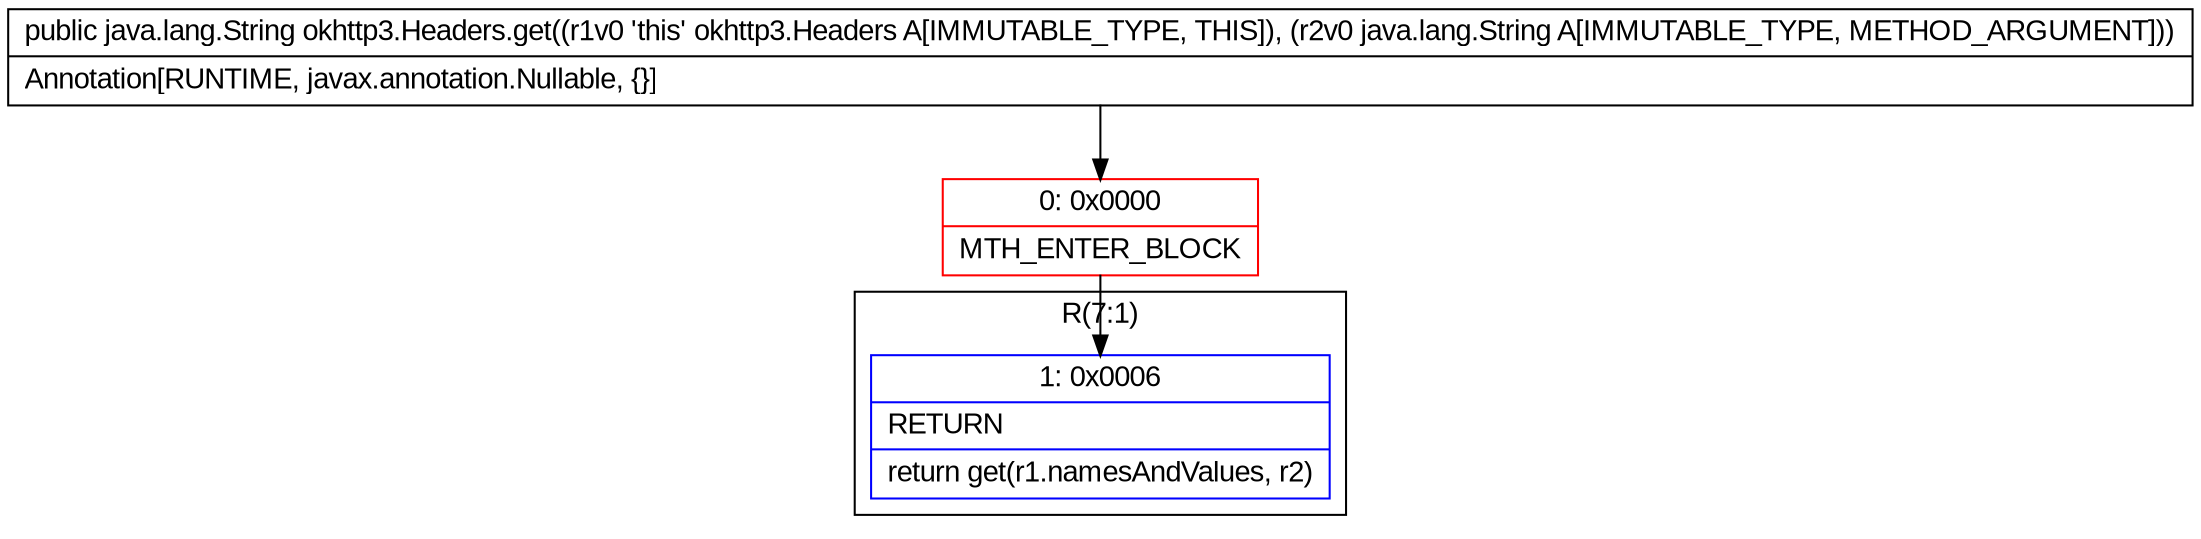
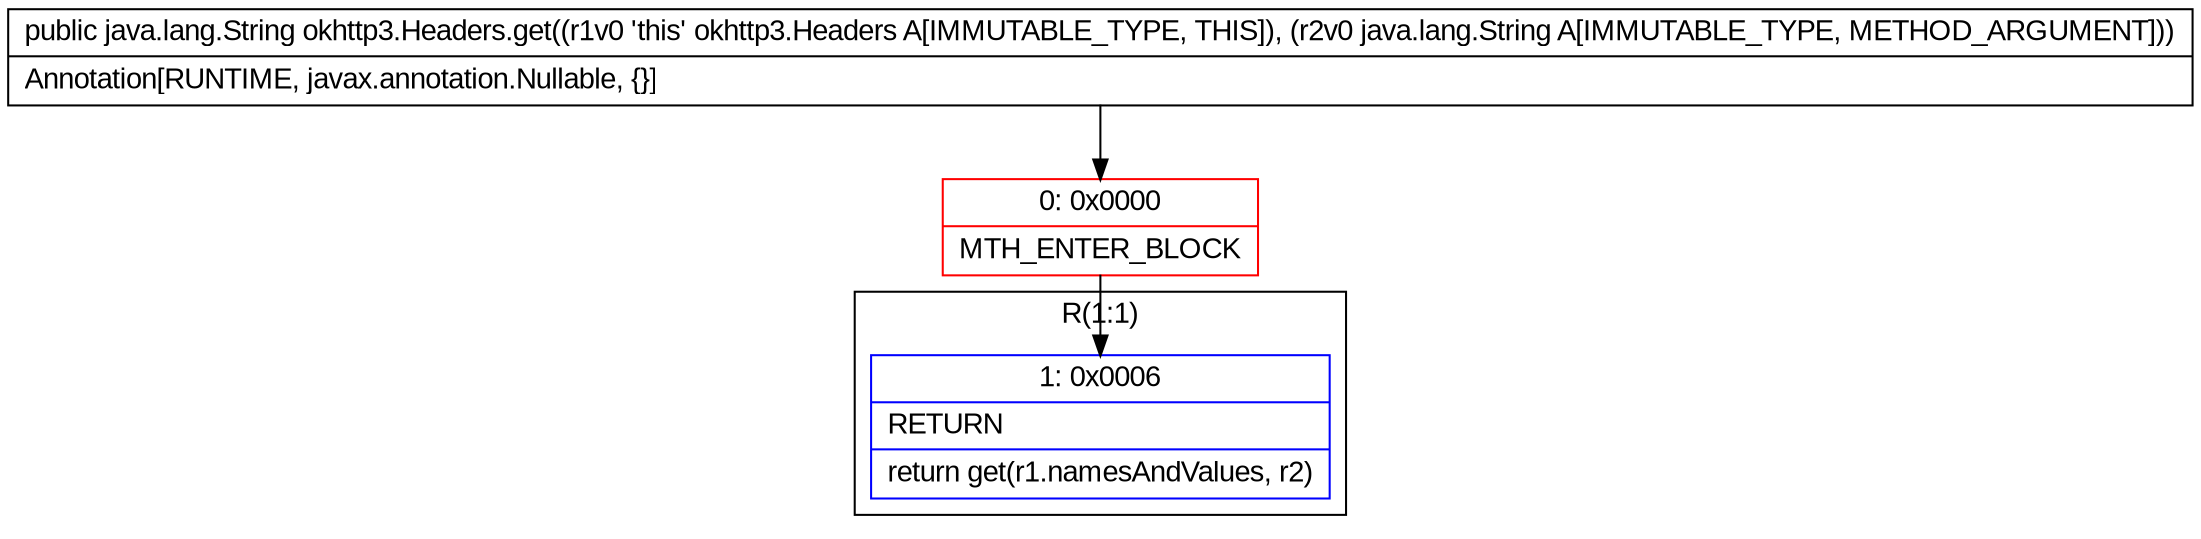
cluster "R(7:1)": label "R(7:1)" -> "R(1:1)"
